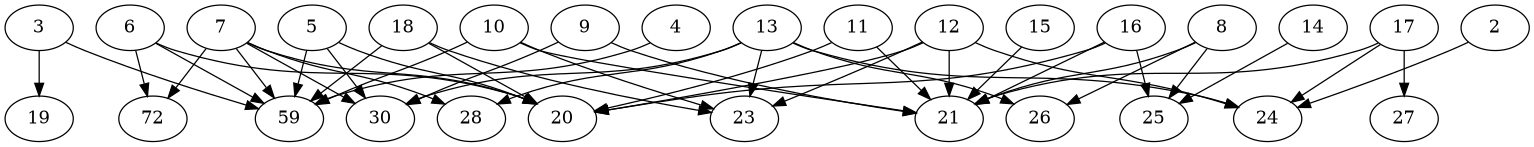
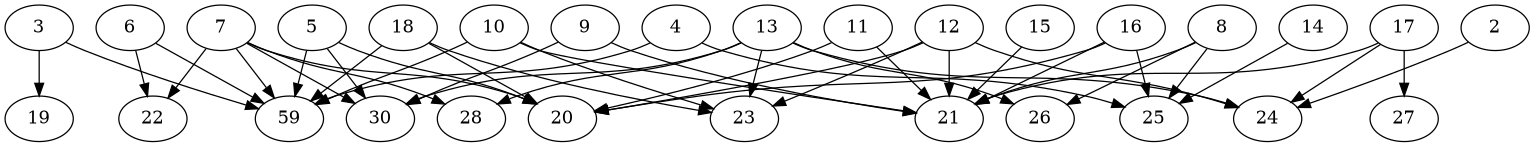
edge "6" -> "20": removed
edge "4" -> "25": added
node "72": label "72" -> "22"
